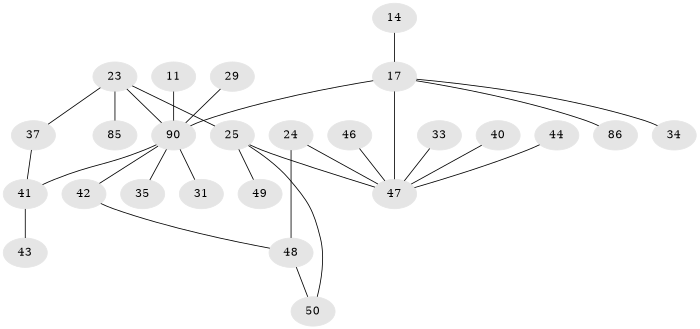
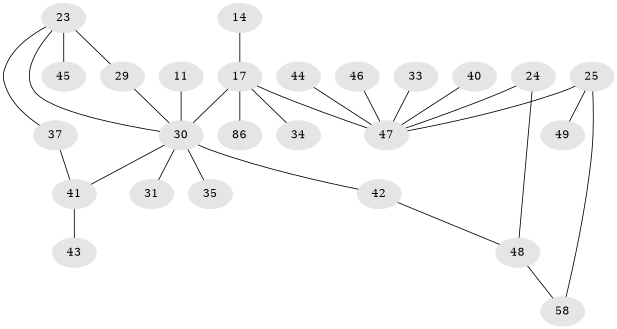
edge "23" -- "25": now "23" -- "29"
node "85": label "85" -> "45"
node "90": label "90" -> "30"
node "50": label "50" -> "58"
